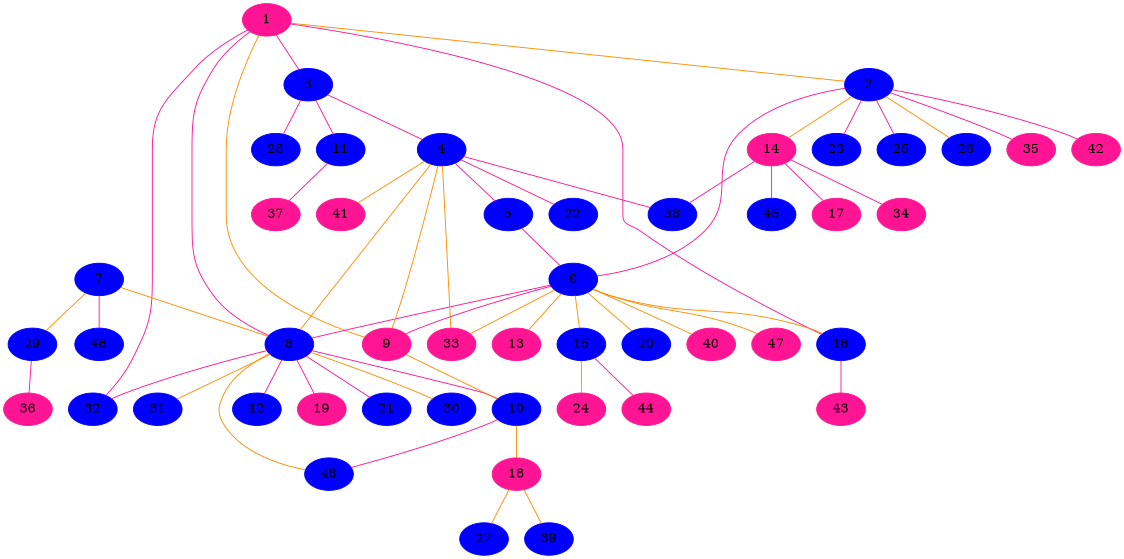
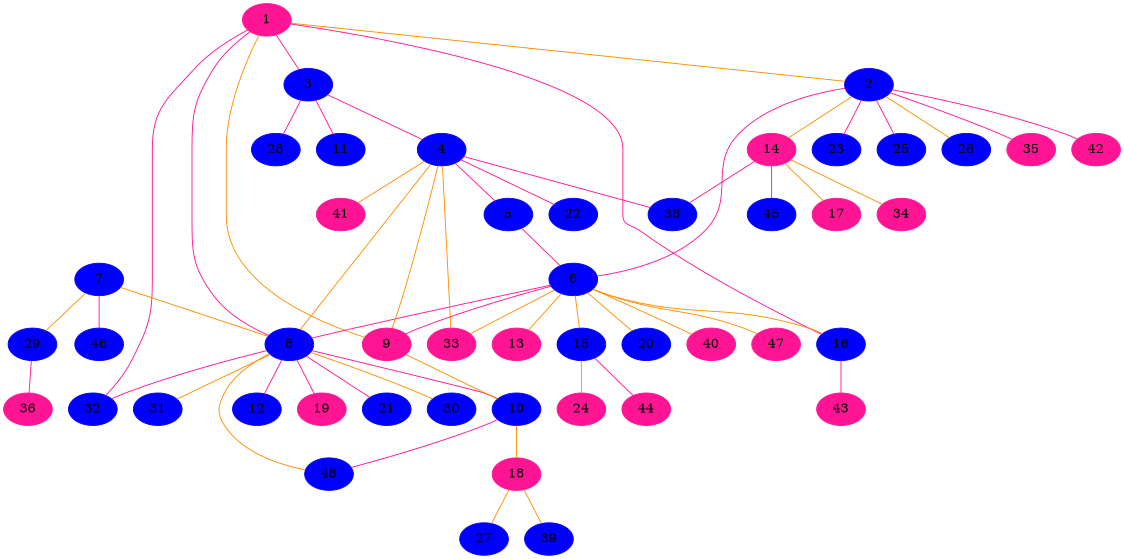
edge "14" -- "17": color deeppink -> darkorange
edge "14" -- "34": color deeppink -> darkorange
node "37": removed
